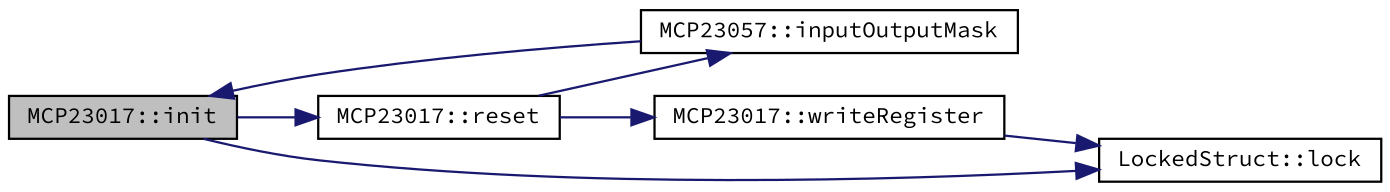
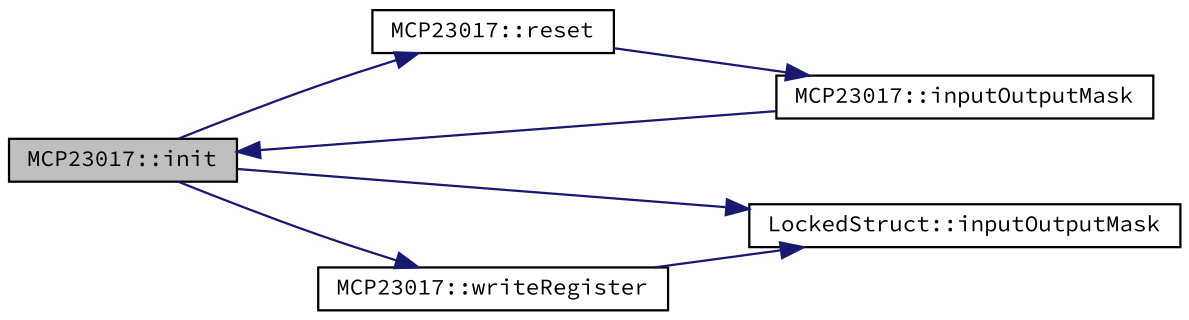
node "MCP23057::inputOutputMask": label "MCP23057::inputOutputMask" -> "MCP23017::inputOutputMask"
edge "MCP23017::reset" -> "MCP23017::writeRegister": now "MCP23017::init" -> "MCP23017::writeRegister"
node "LockedStruct::lock": label "LockedStruct::lock" -> "LockedStruct::inputOutputMask"
